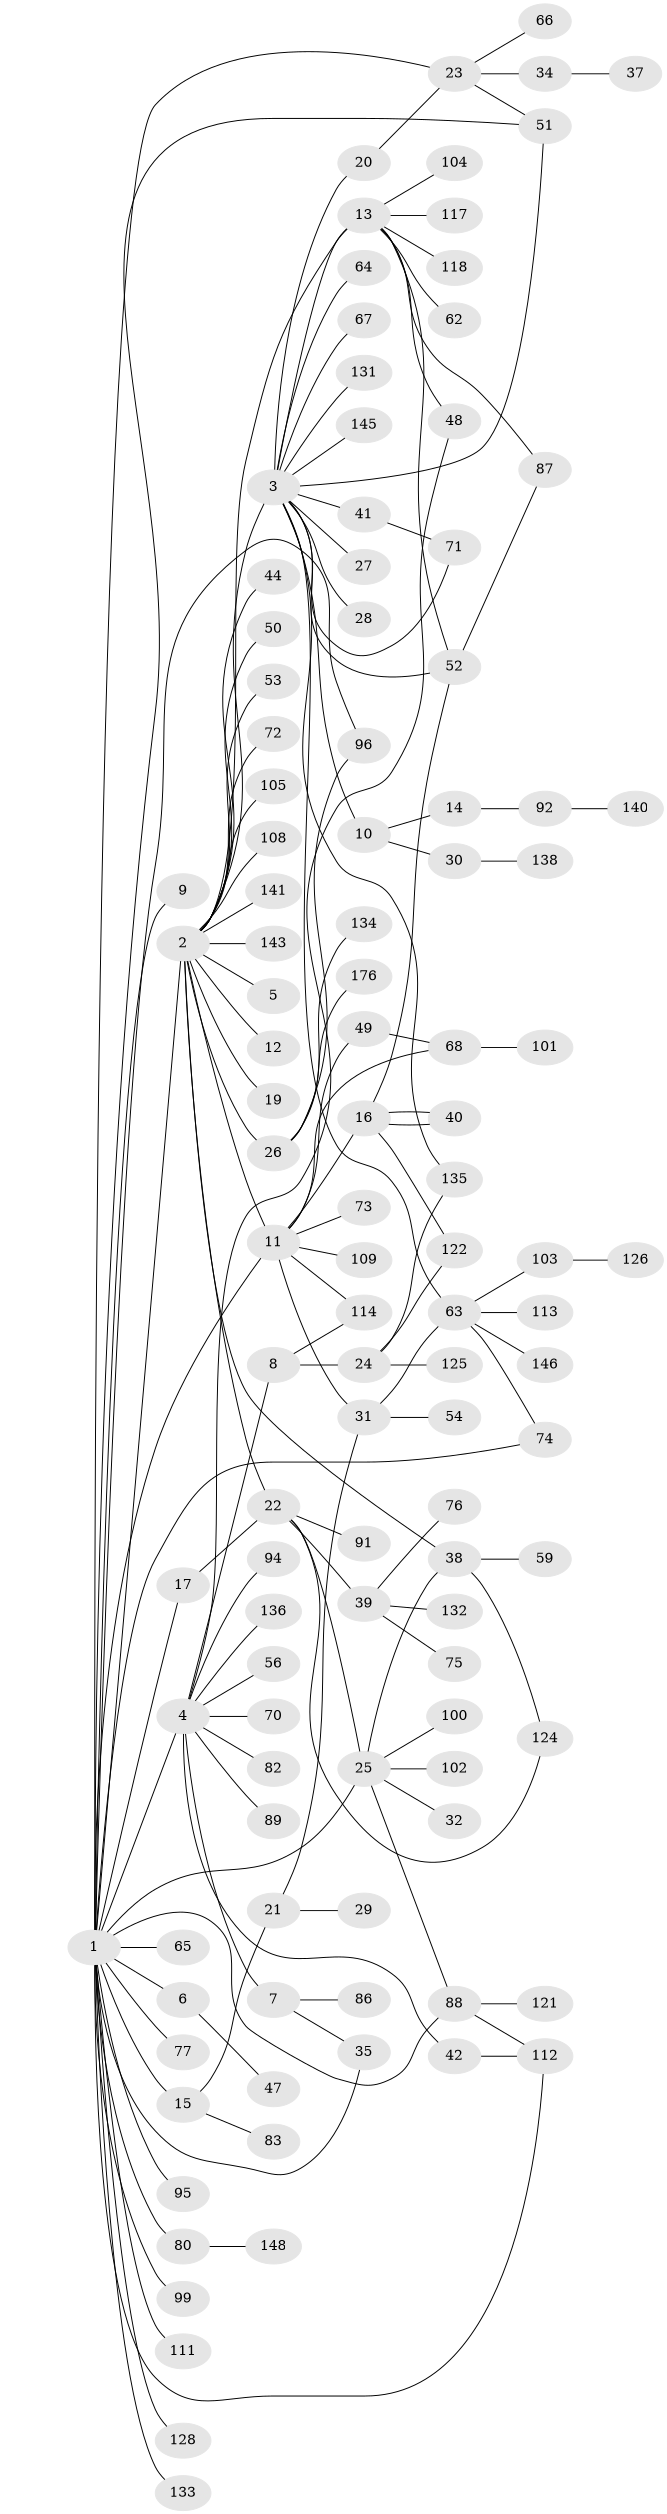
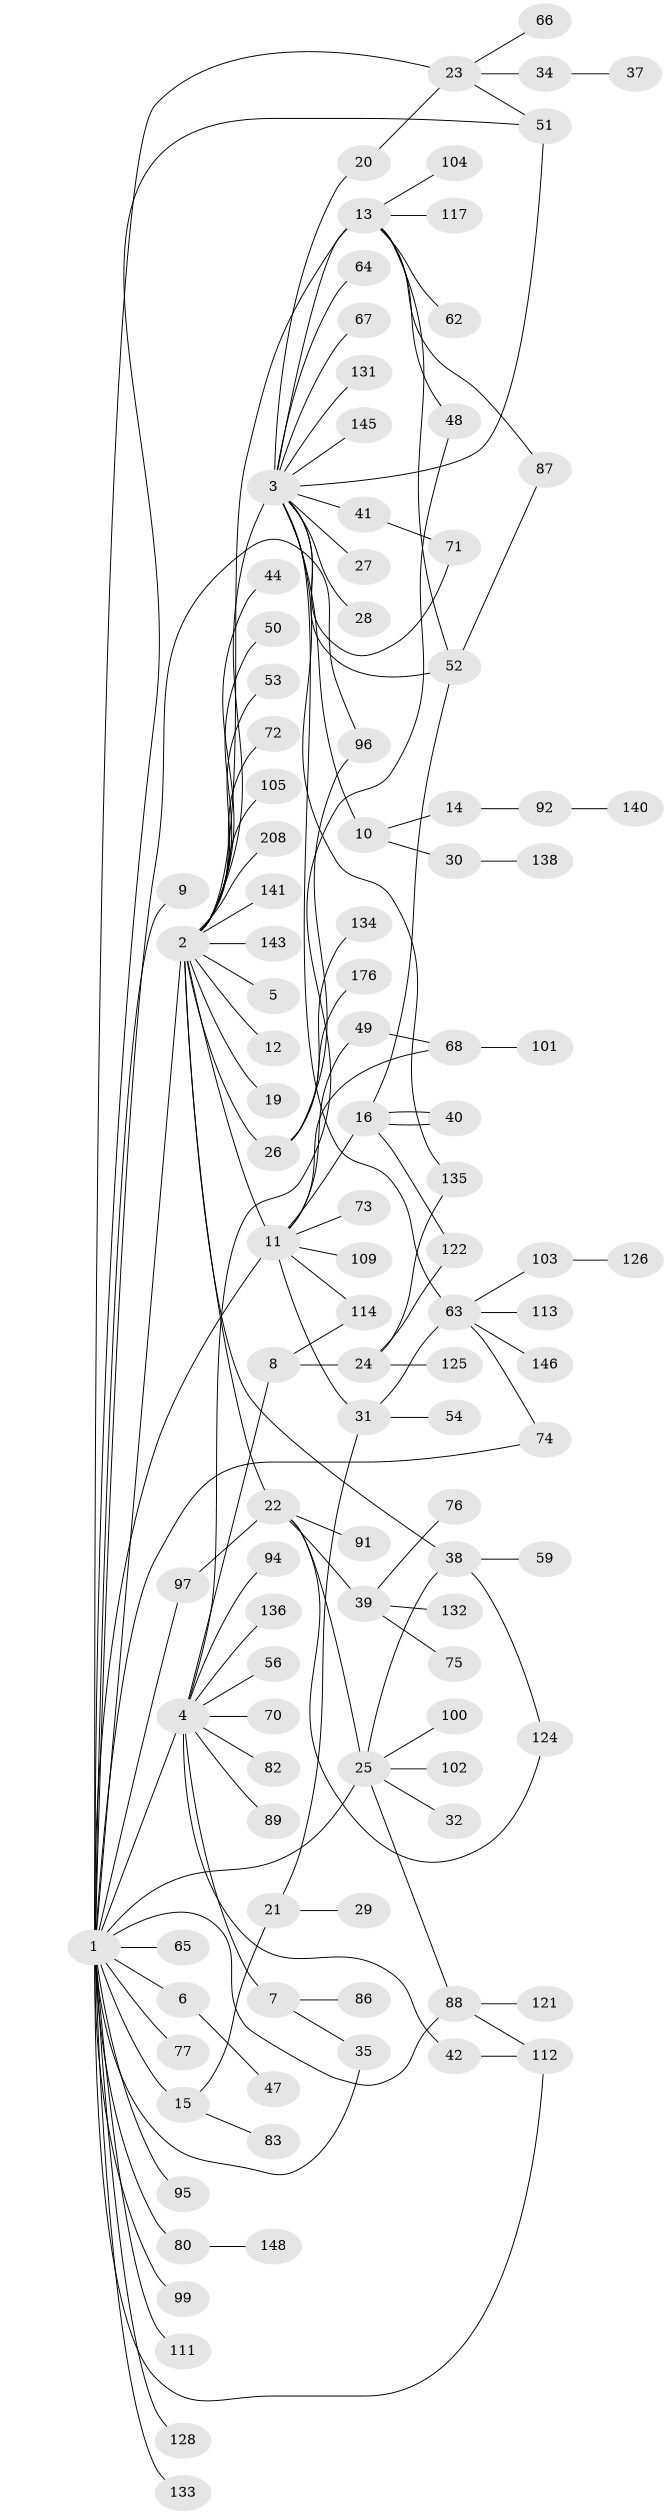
node "118": removed
node "108": label "108" -> "208"
node "17": label "17" -> "97"
